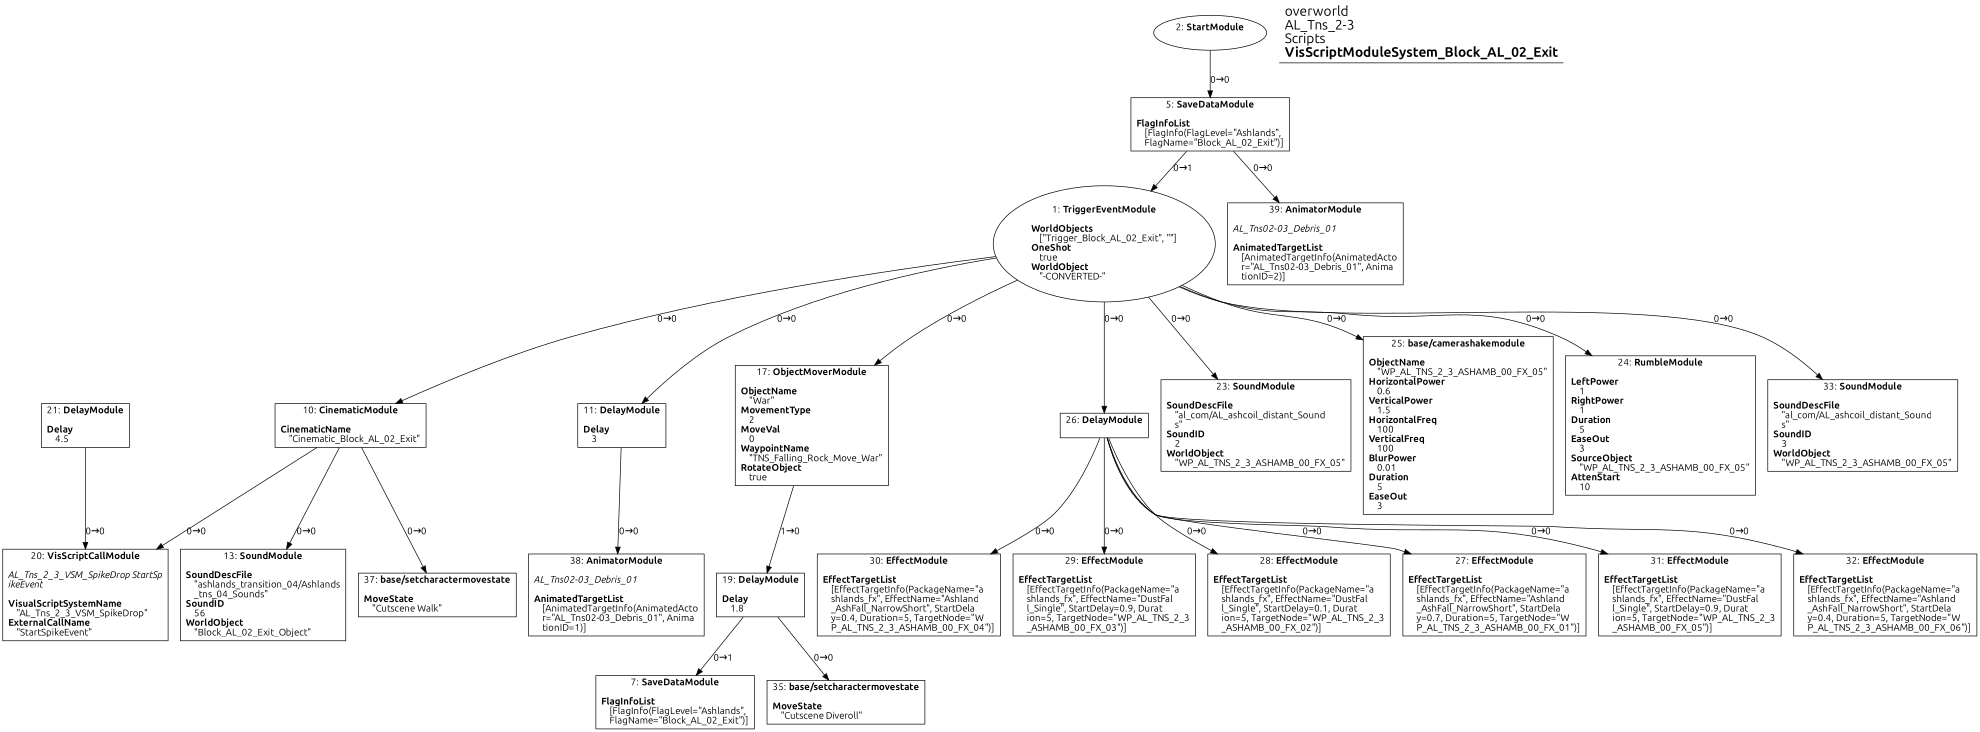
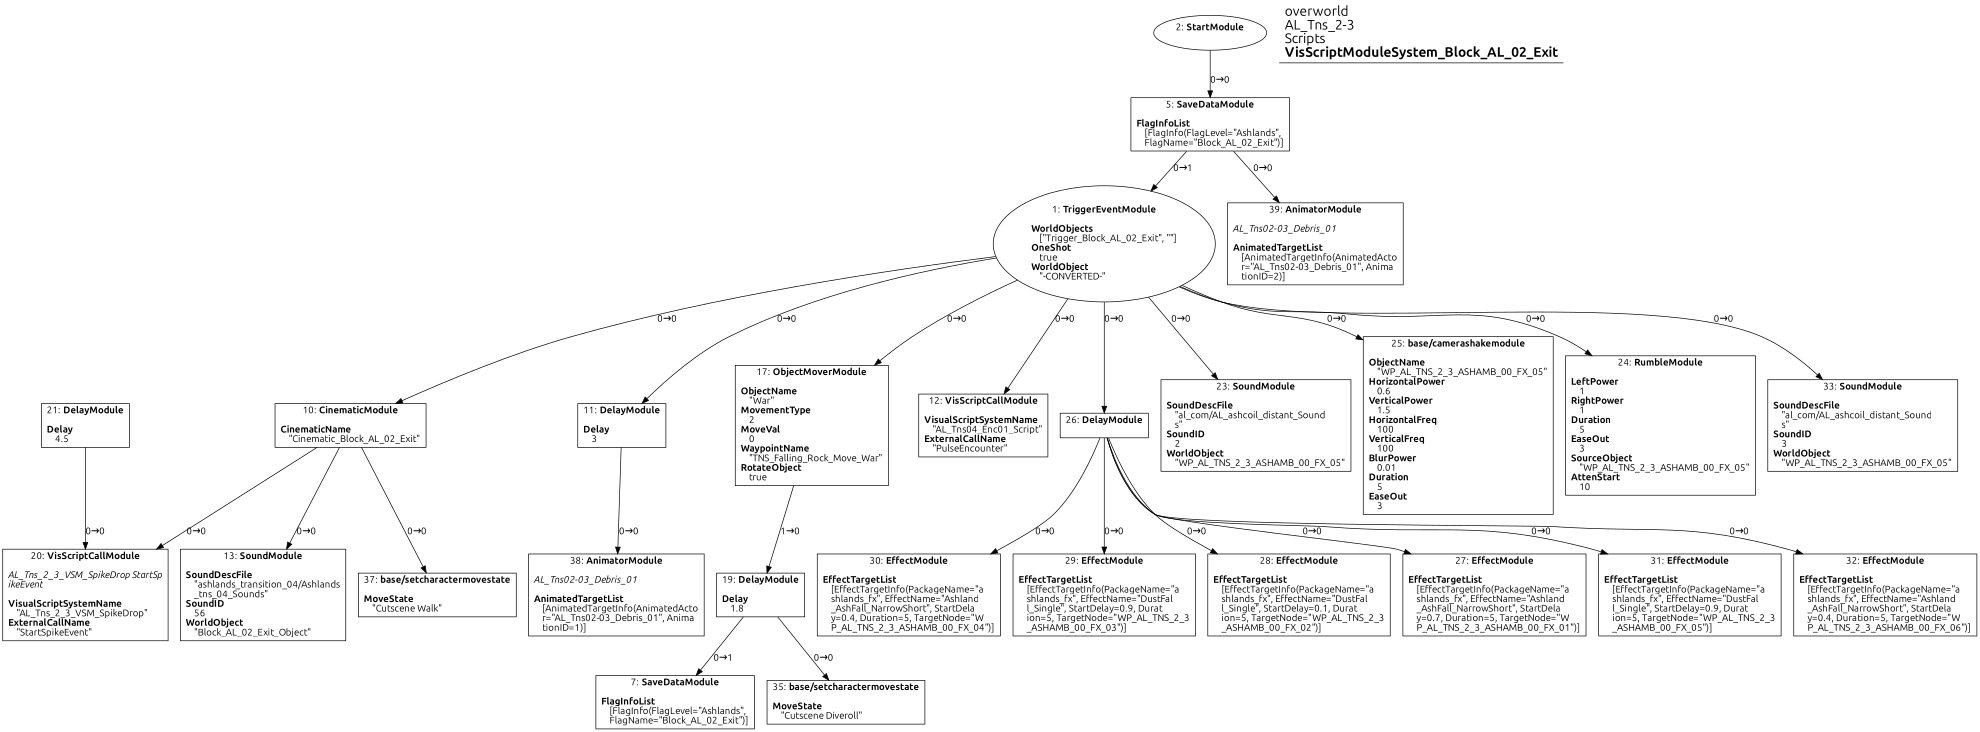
node "12:": added
